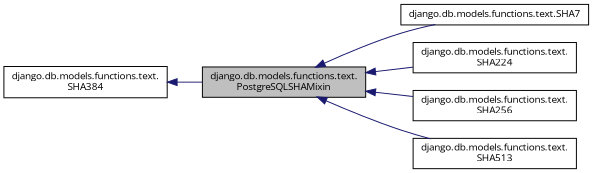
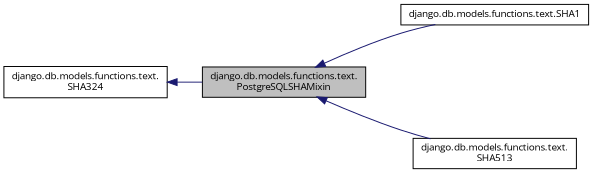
node "django.db.models.functions.text.SHA7": label "django.db.models.functions.text.SHA7" -> "django.db.models.functions.text.SHA1"
node "django.db.models.functions.text. SHA224": removed
node "django.db.models.functions.text. SHA384": label "django.db.models.functions.text. SHA384" -> "django.db.models.functions.text. SHA324"
node "django.db.models.functions.text. SHA256": removed
